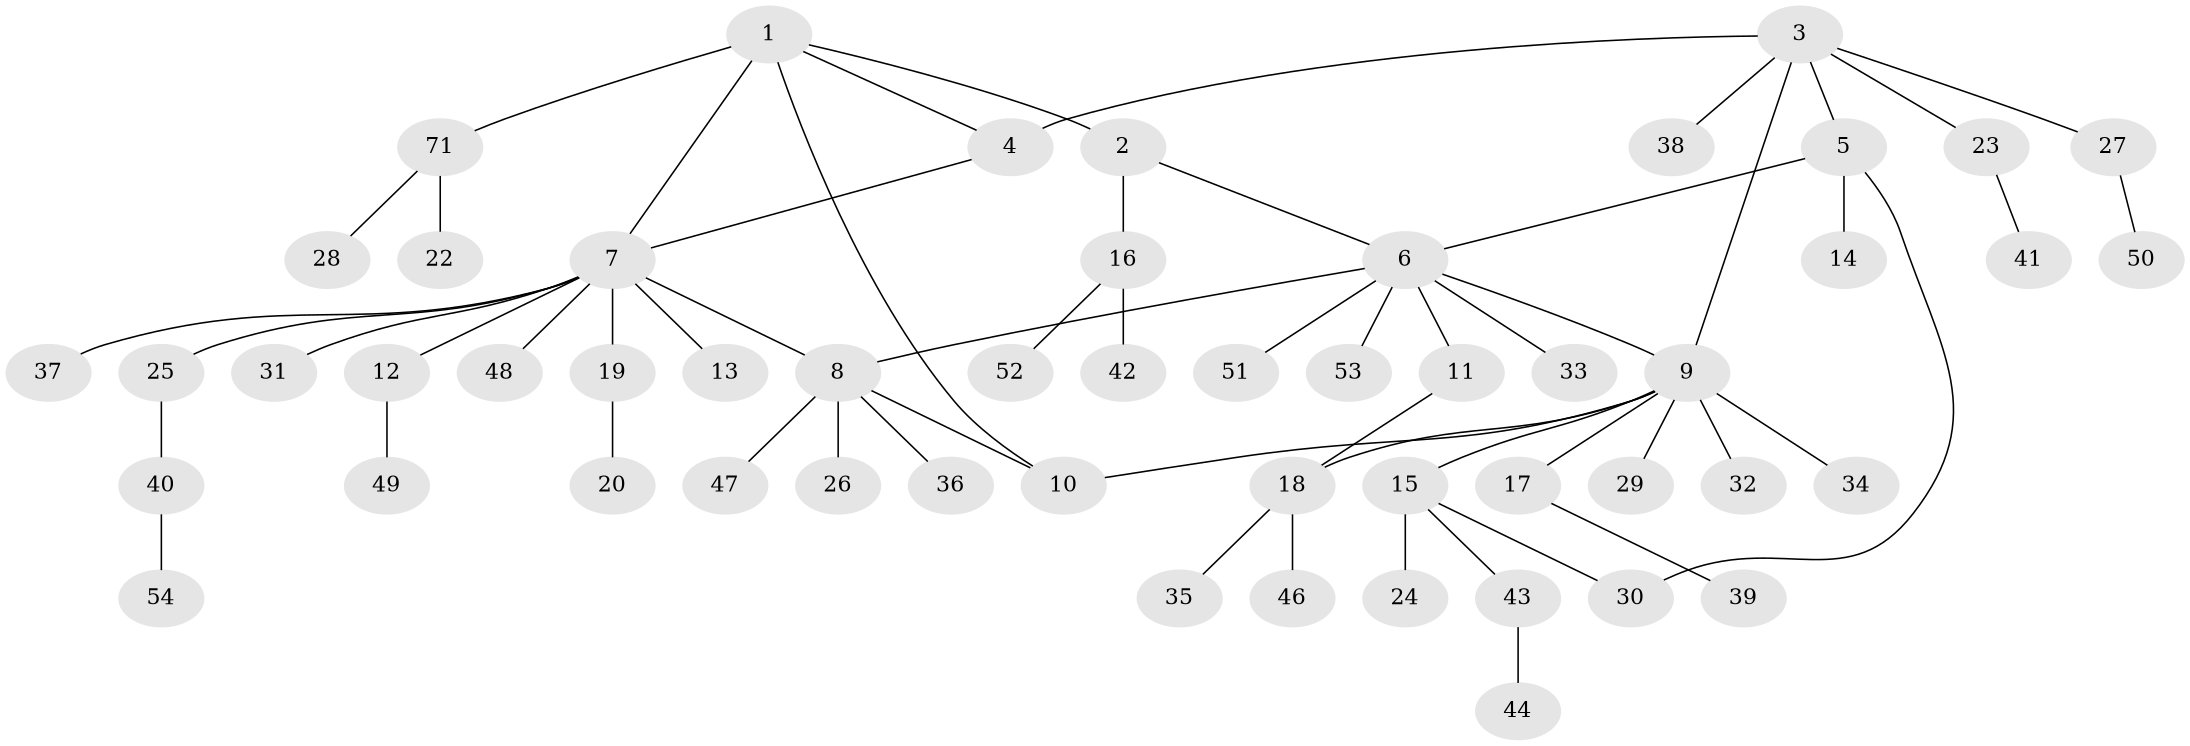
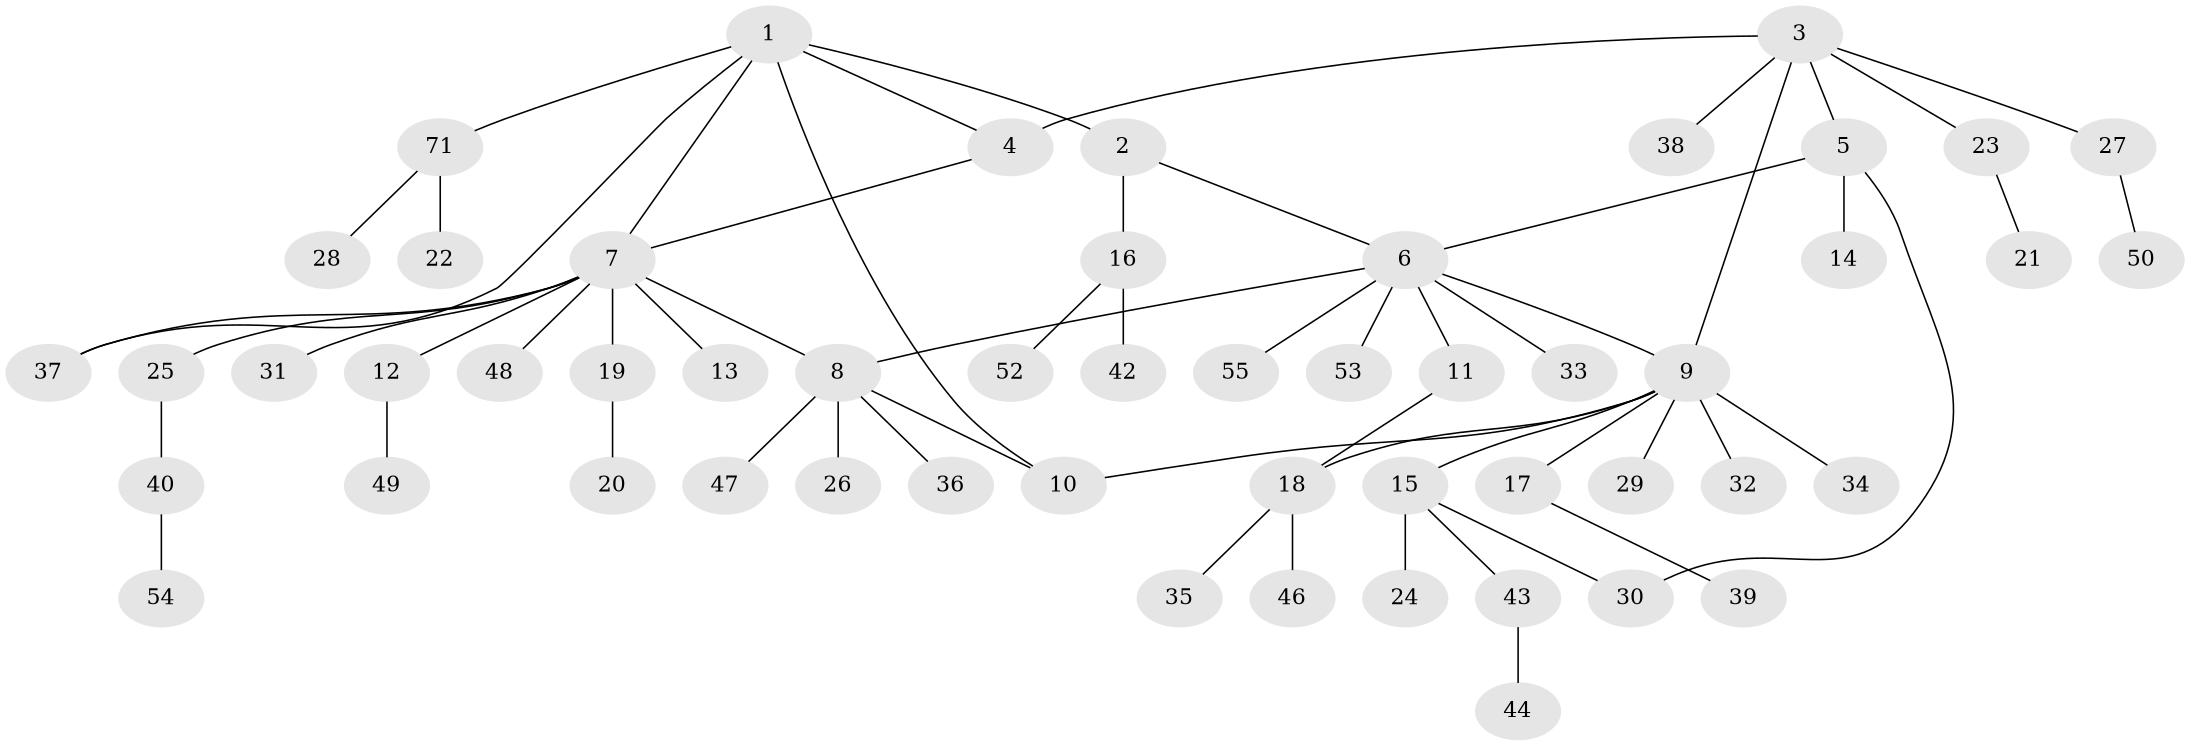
node "41": label "41" -> "21"
edge "1" -- "37": added
node "51": label "51" -> "55"
